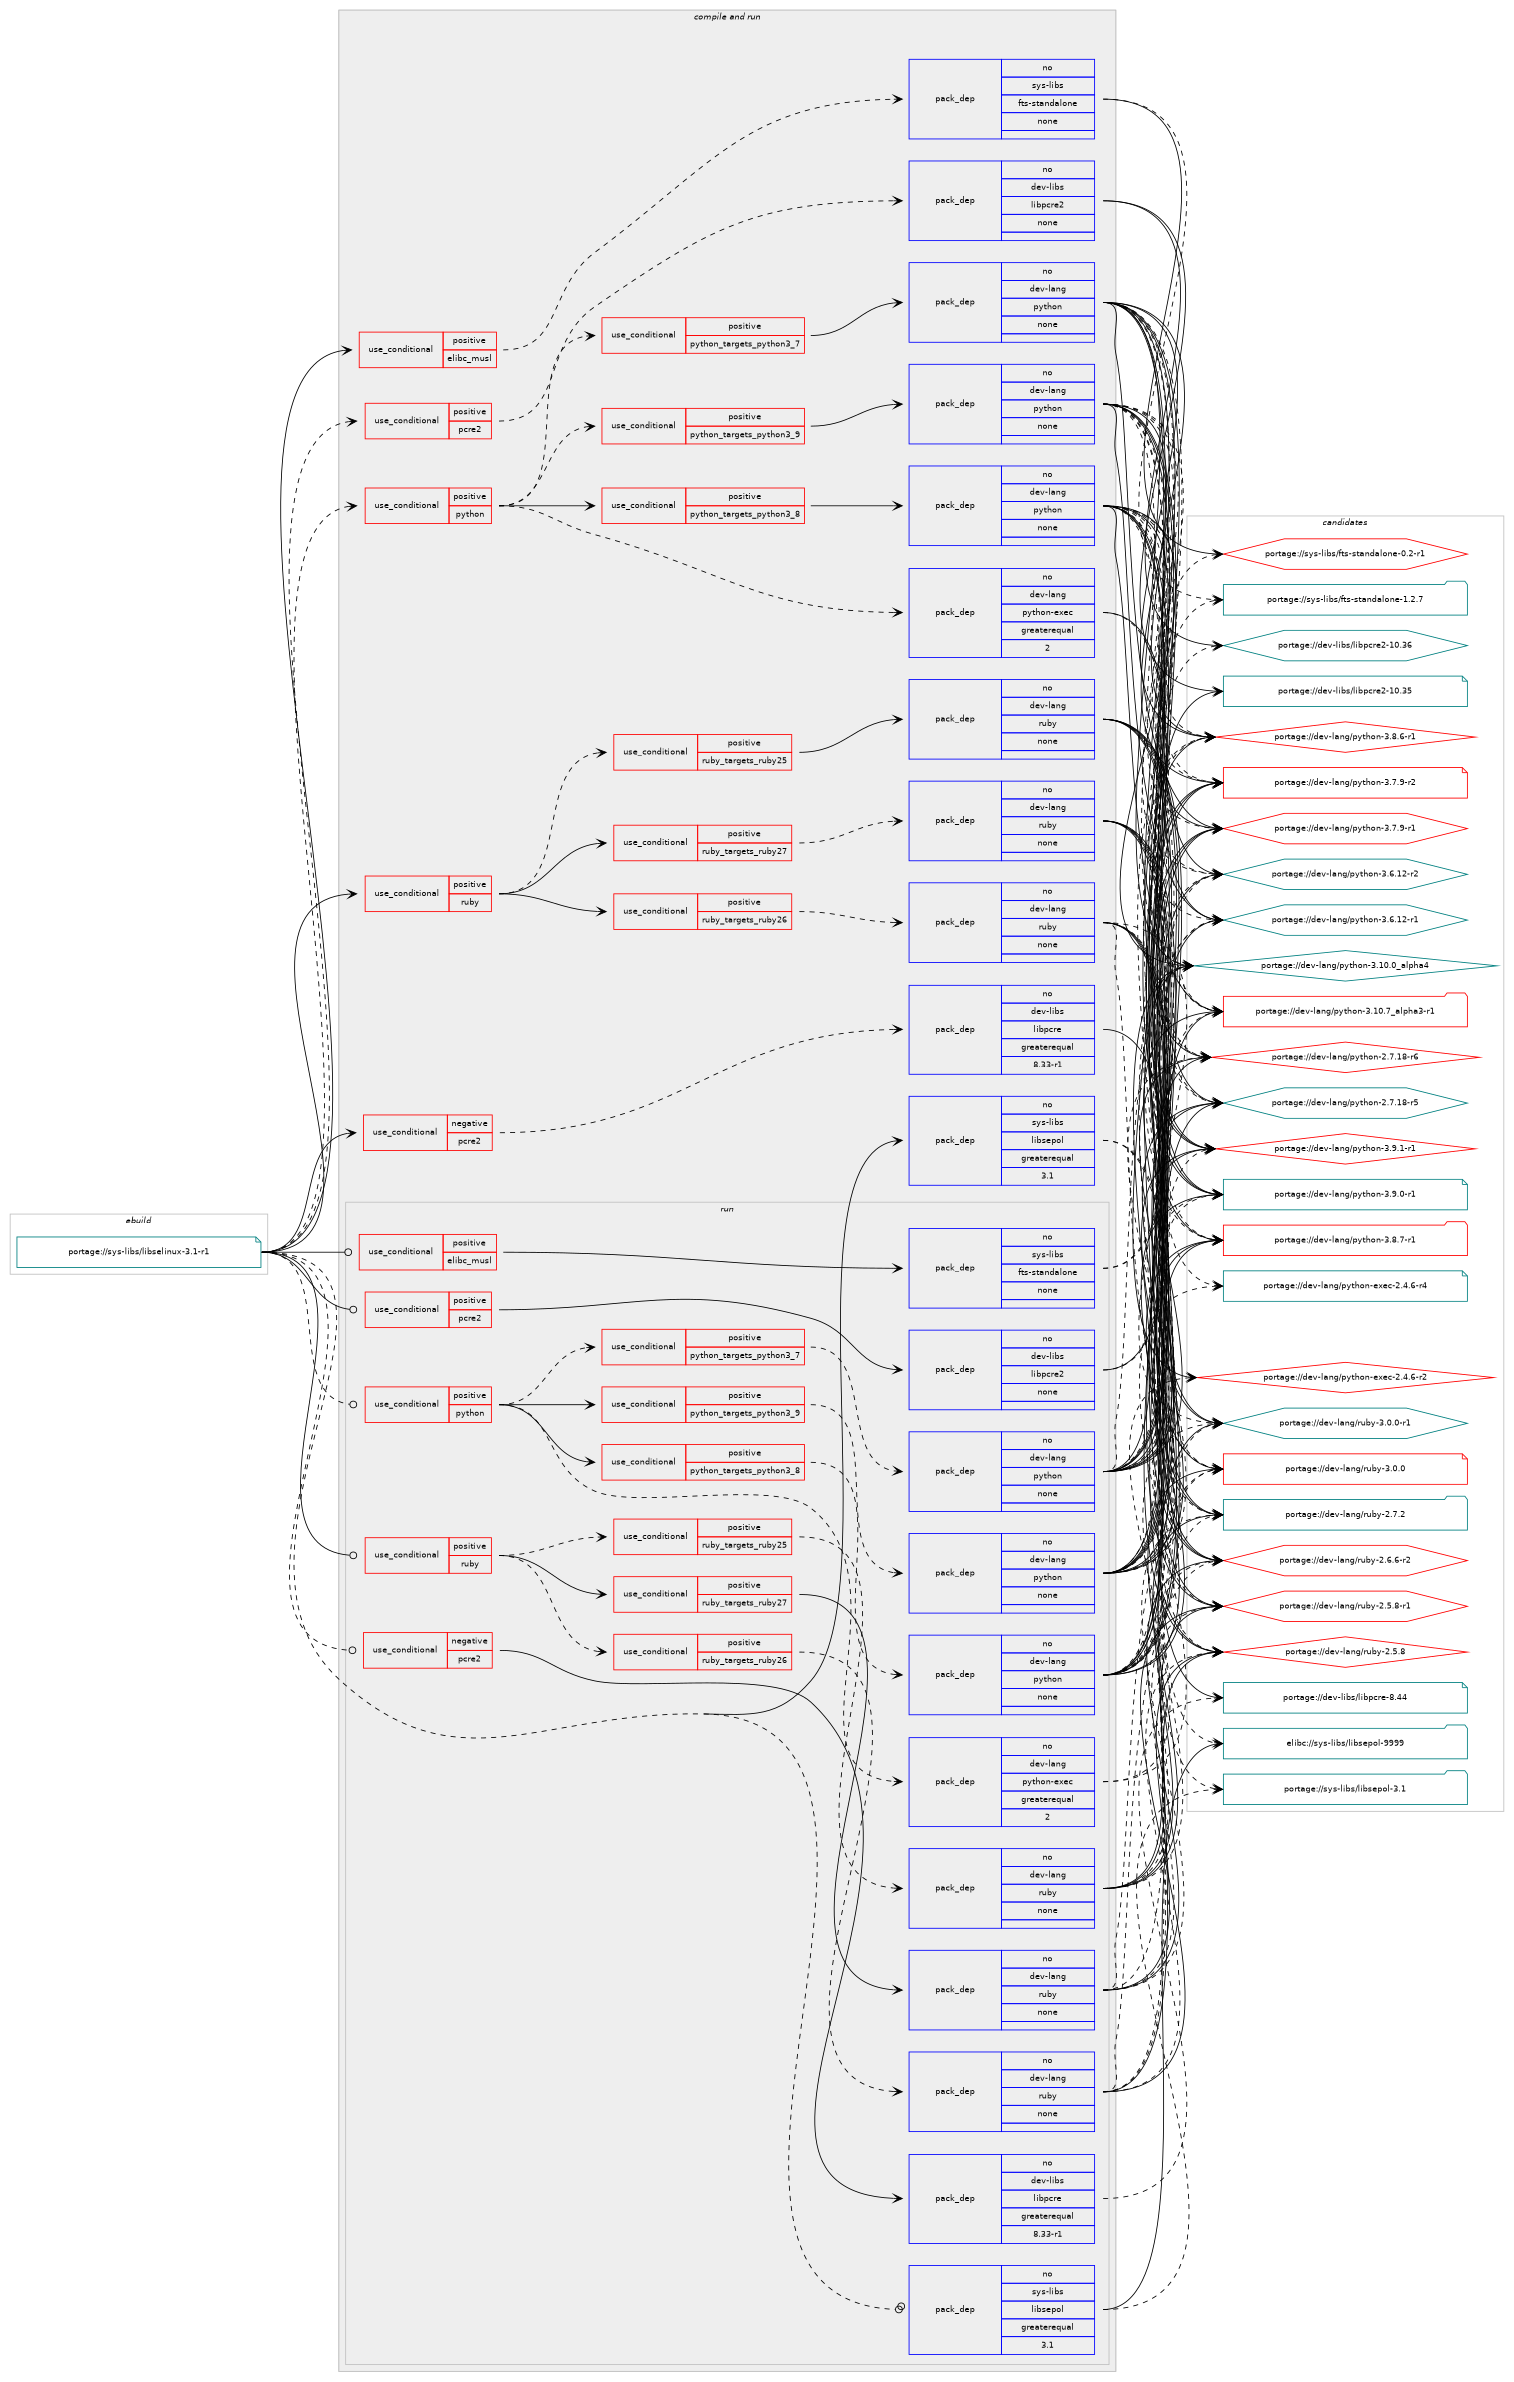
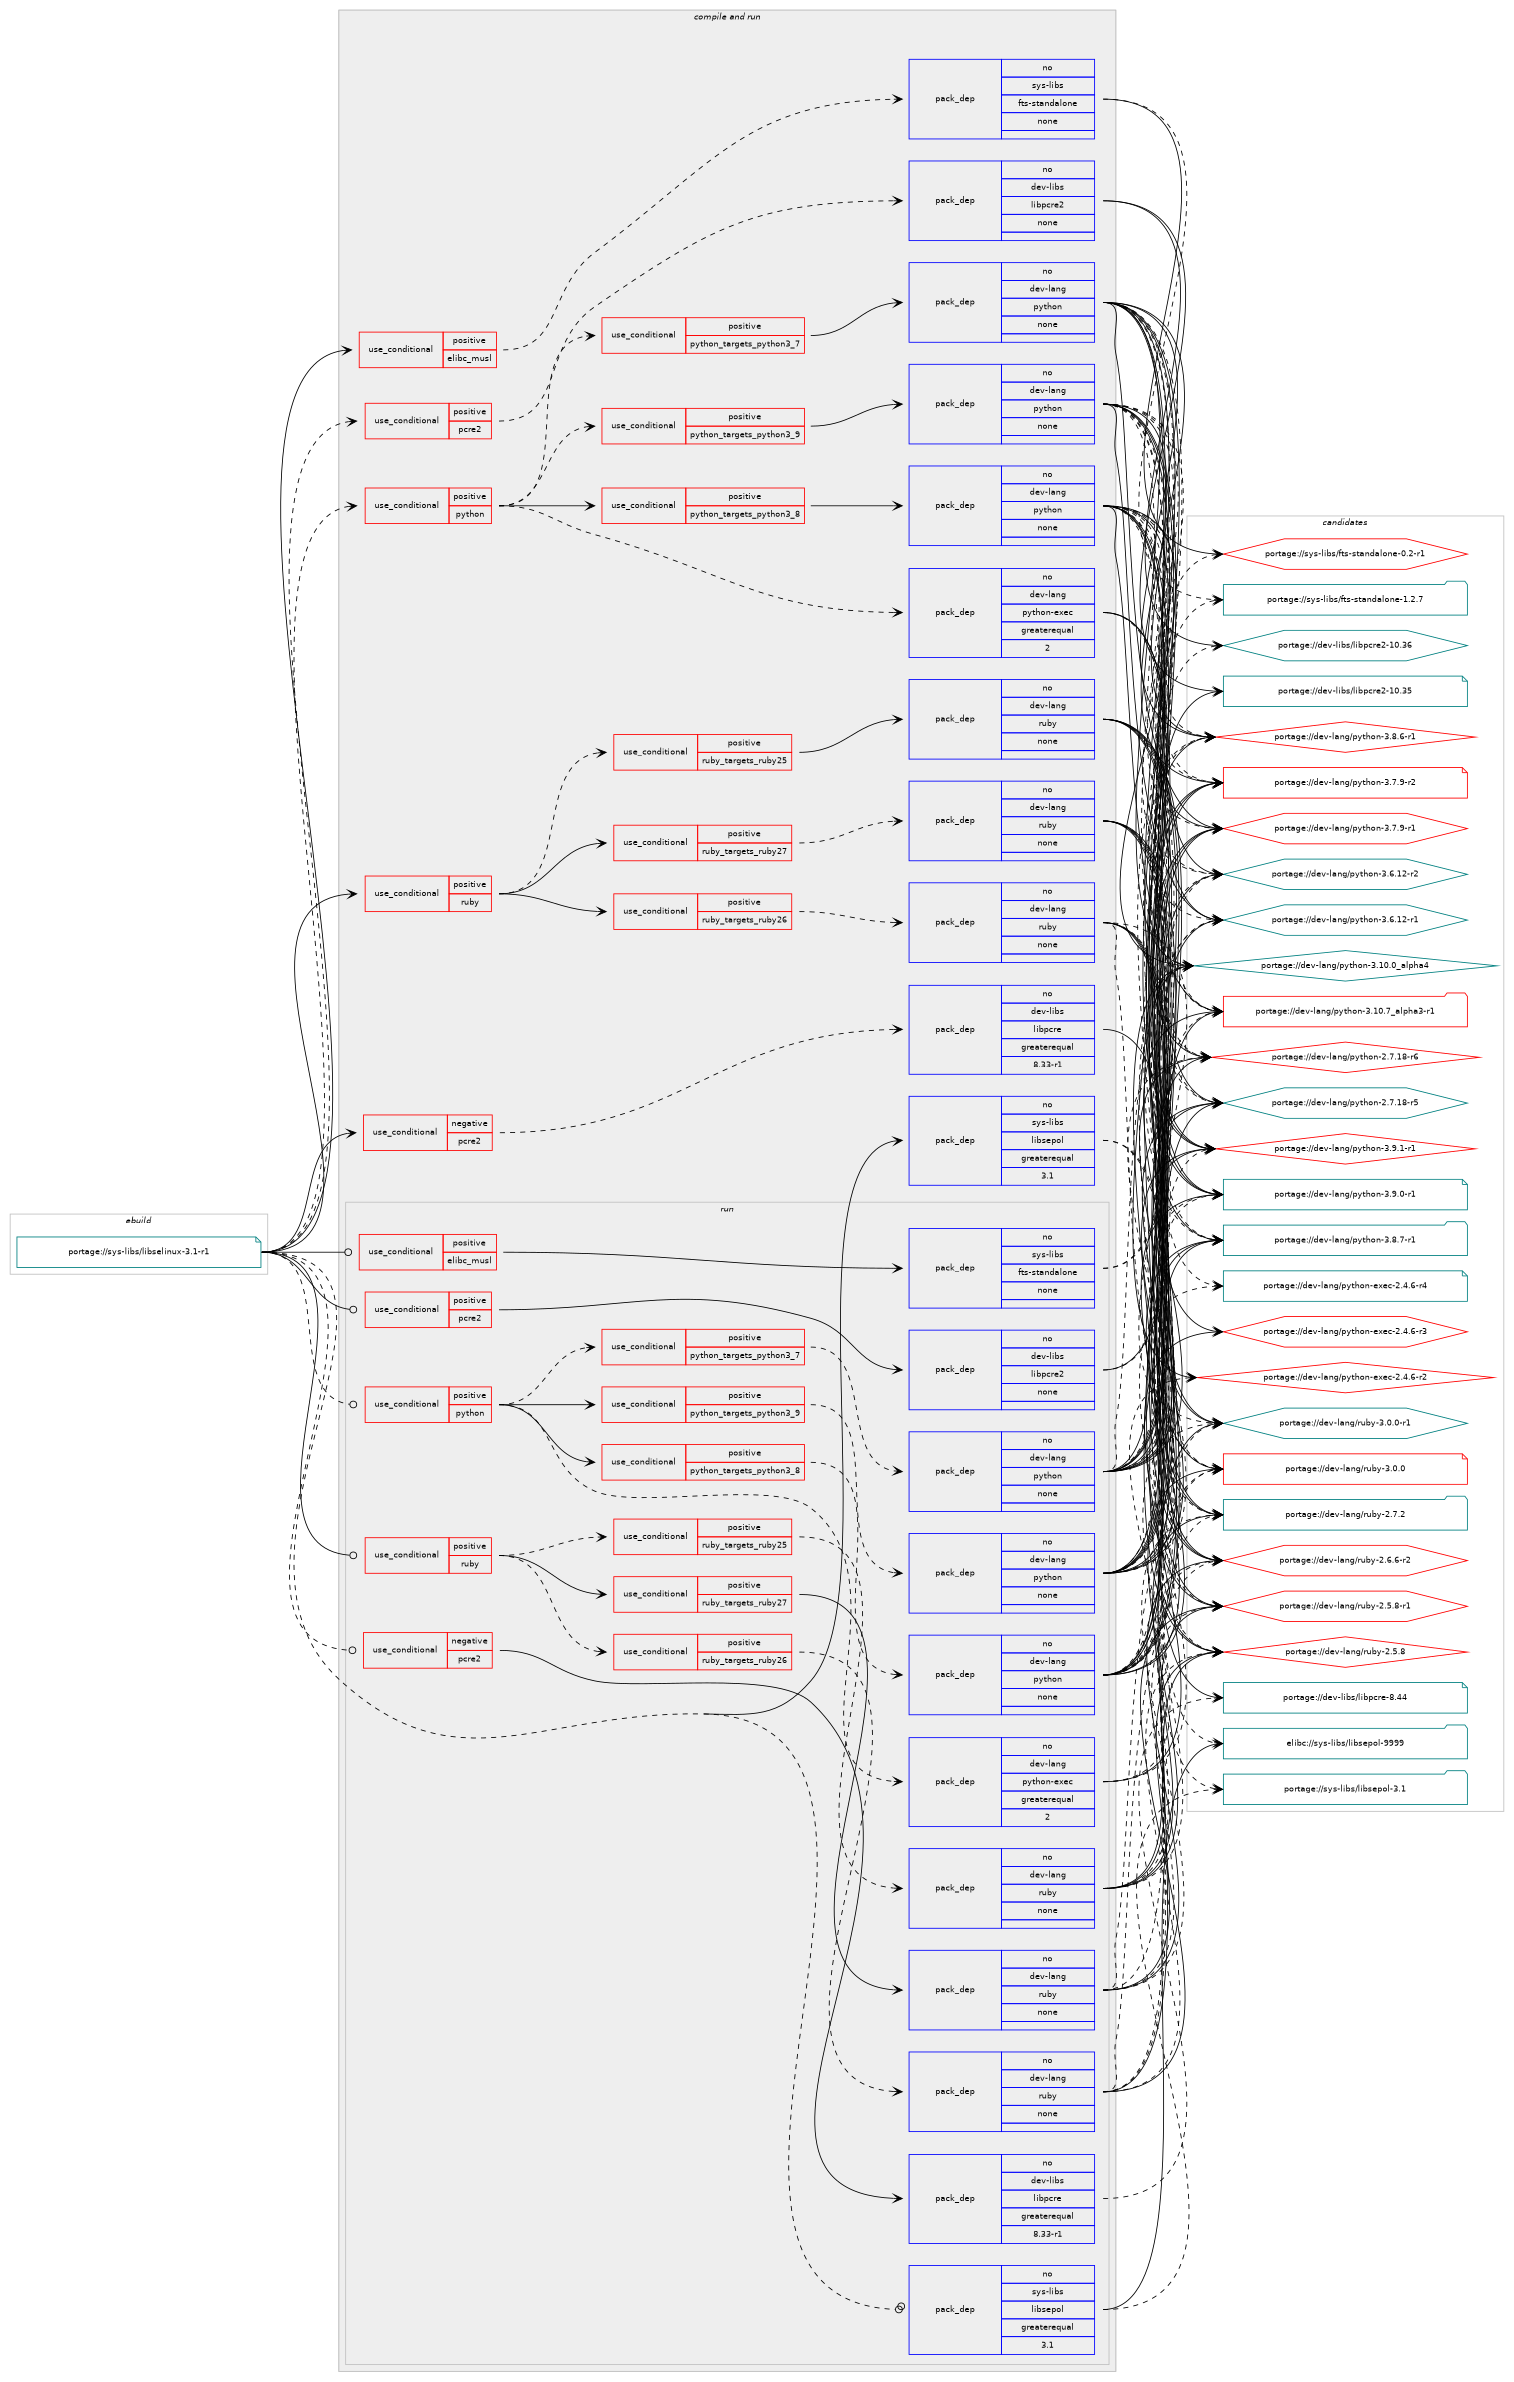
node "portage://dev-lang/python-3.8.7-r1": color red -> teal
node "portage://dev-lang/python-exec-2.4.6-r3": added
